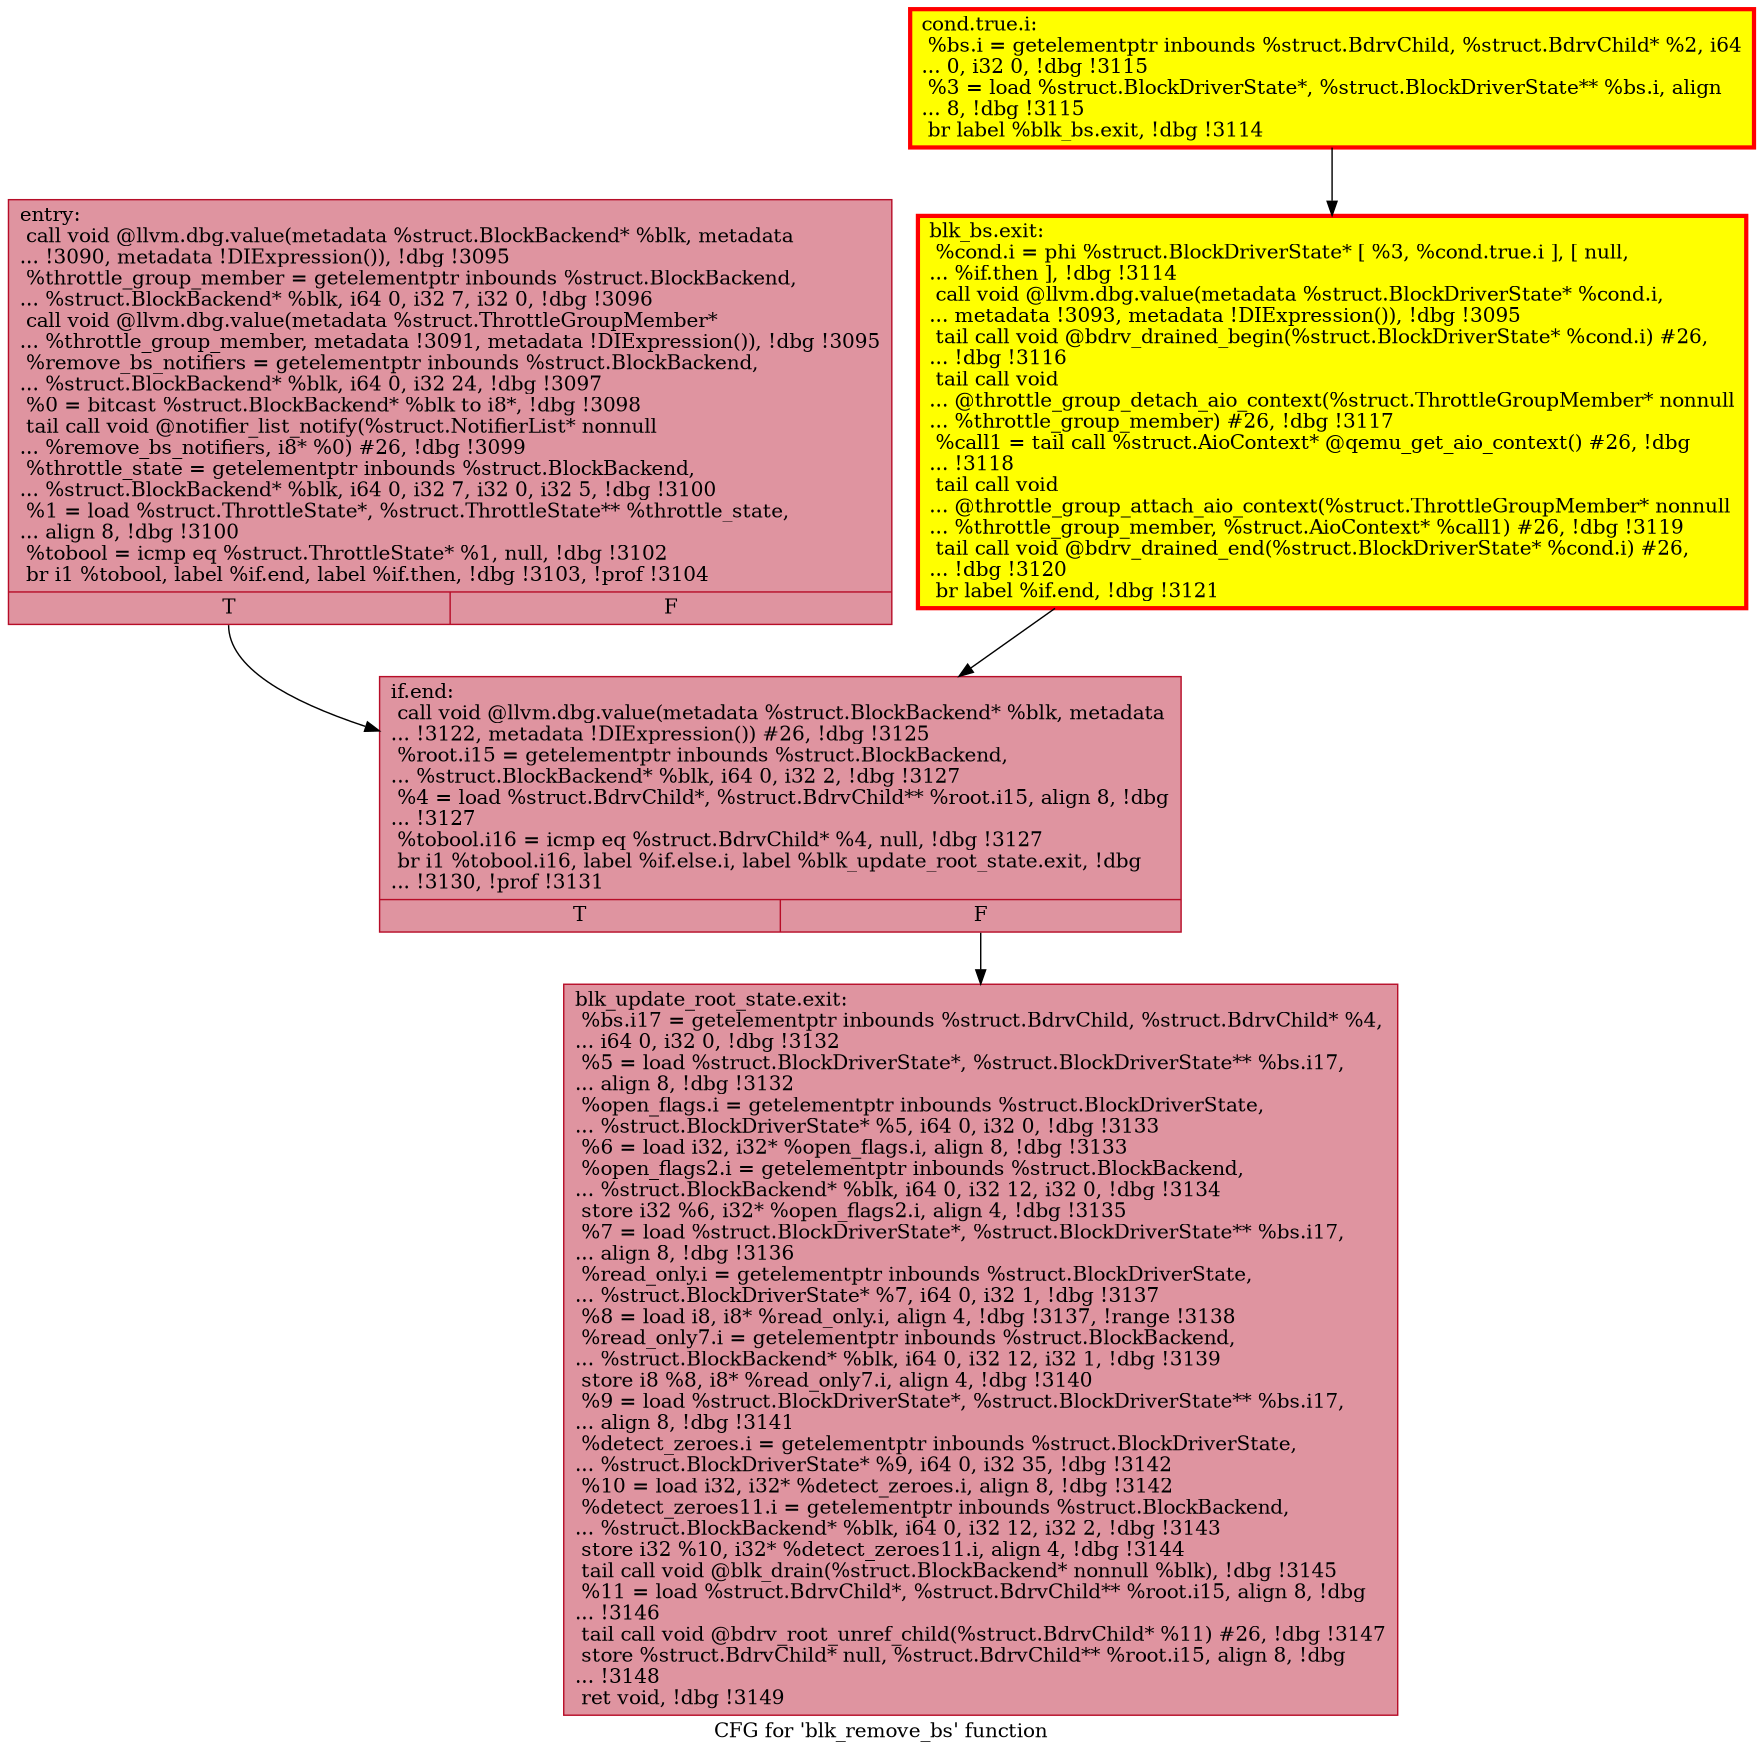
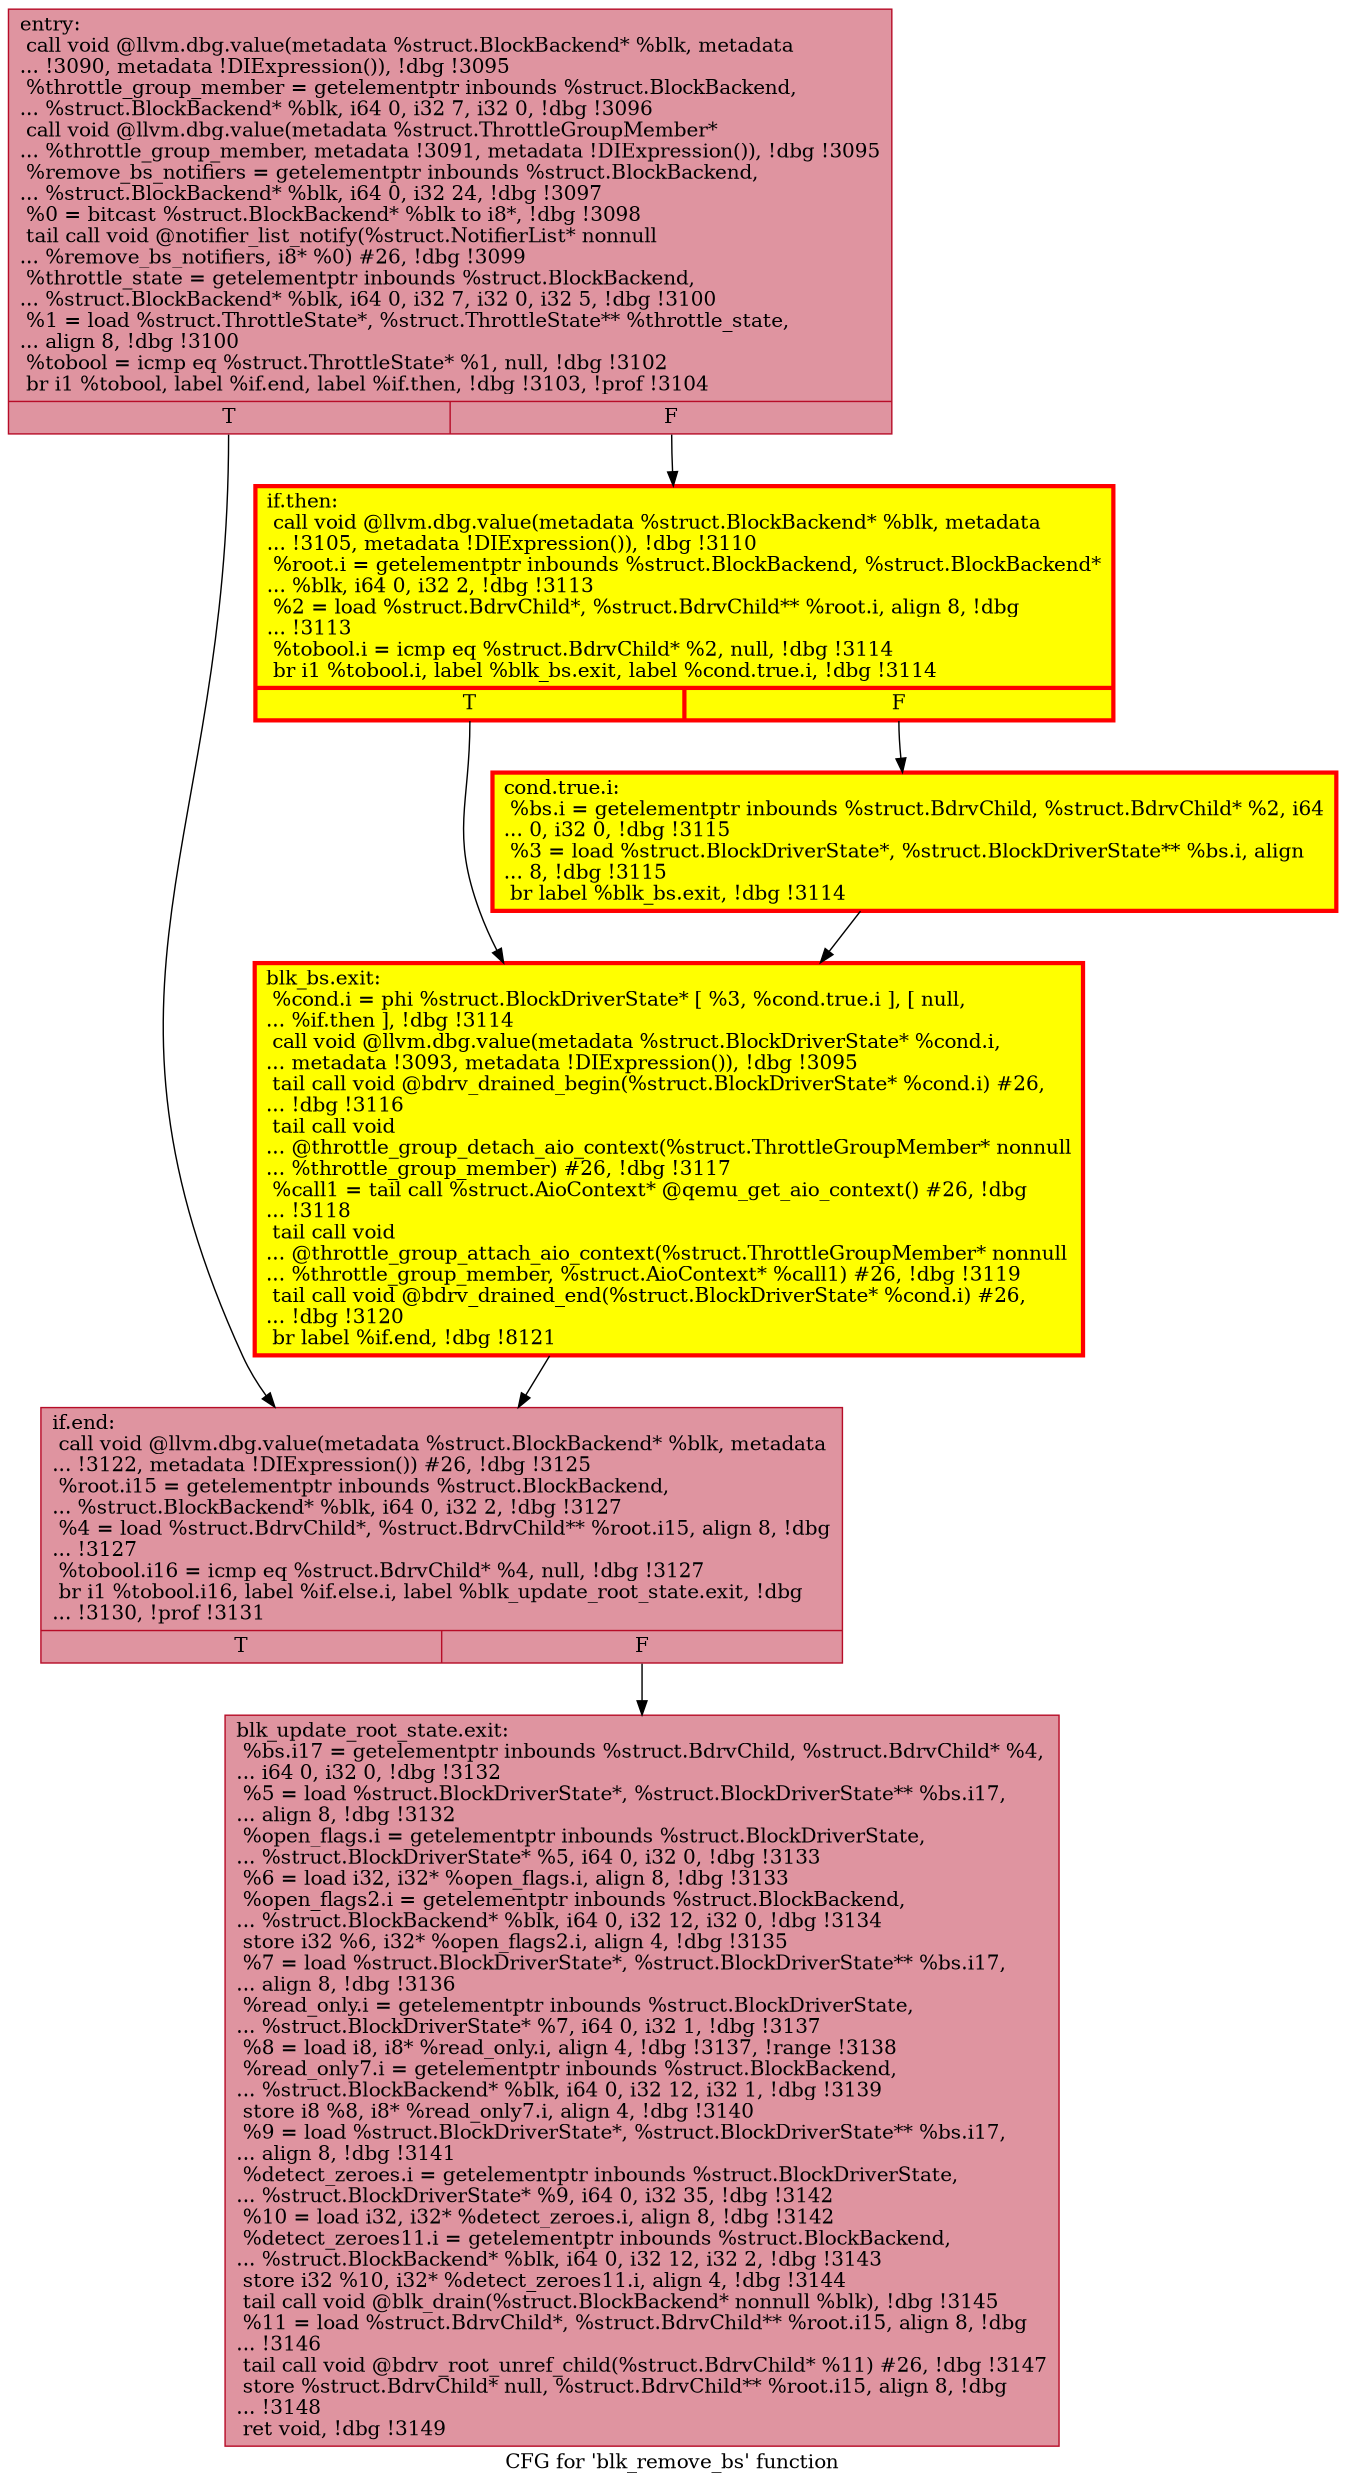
node "blk_bs.exit:": text "br label %if.end, !dbg !3121" -> "br label %if.end, !dbg !8121"
node "if.then:": added
